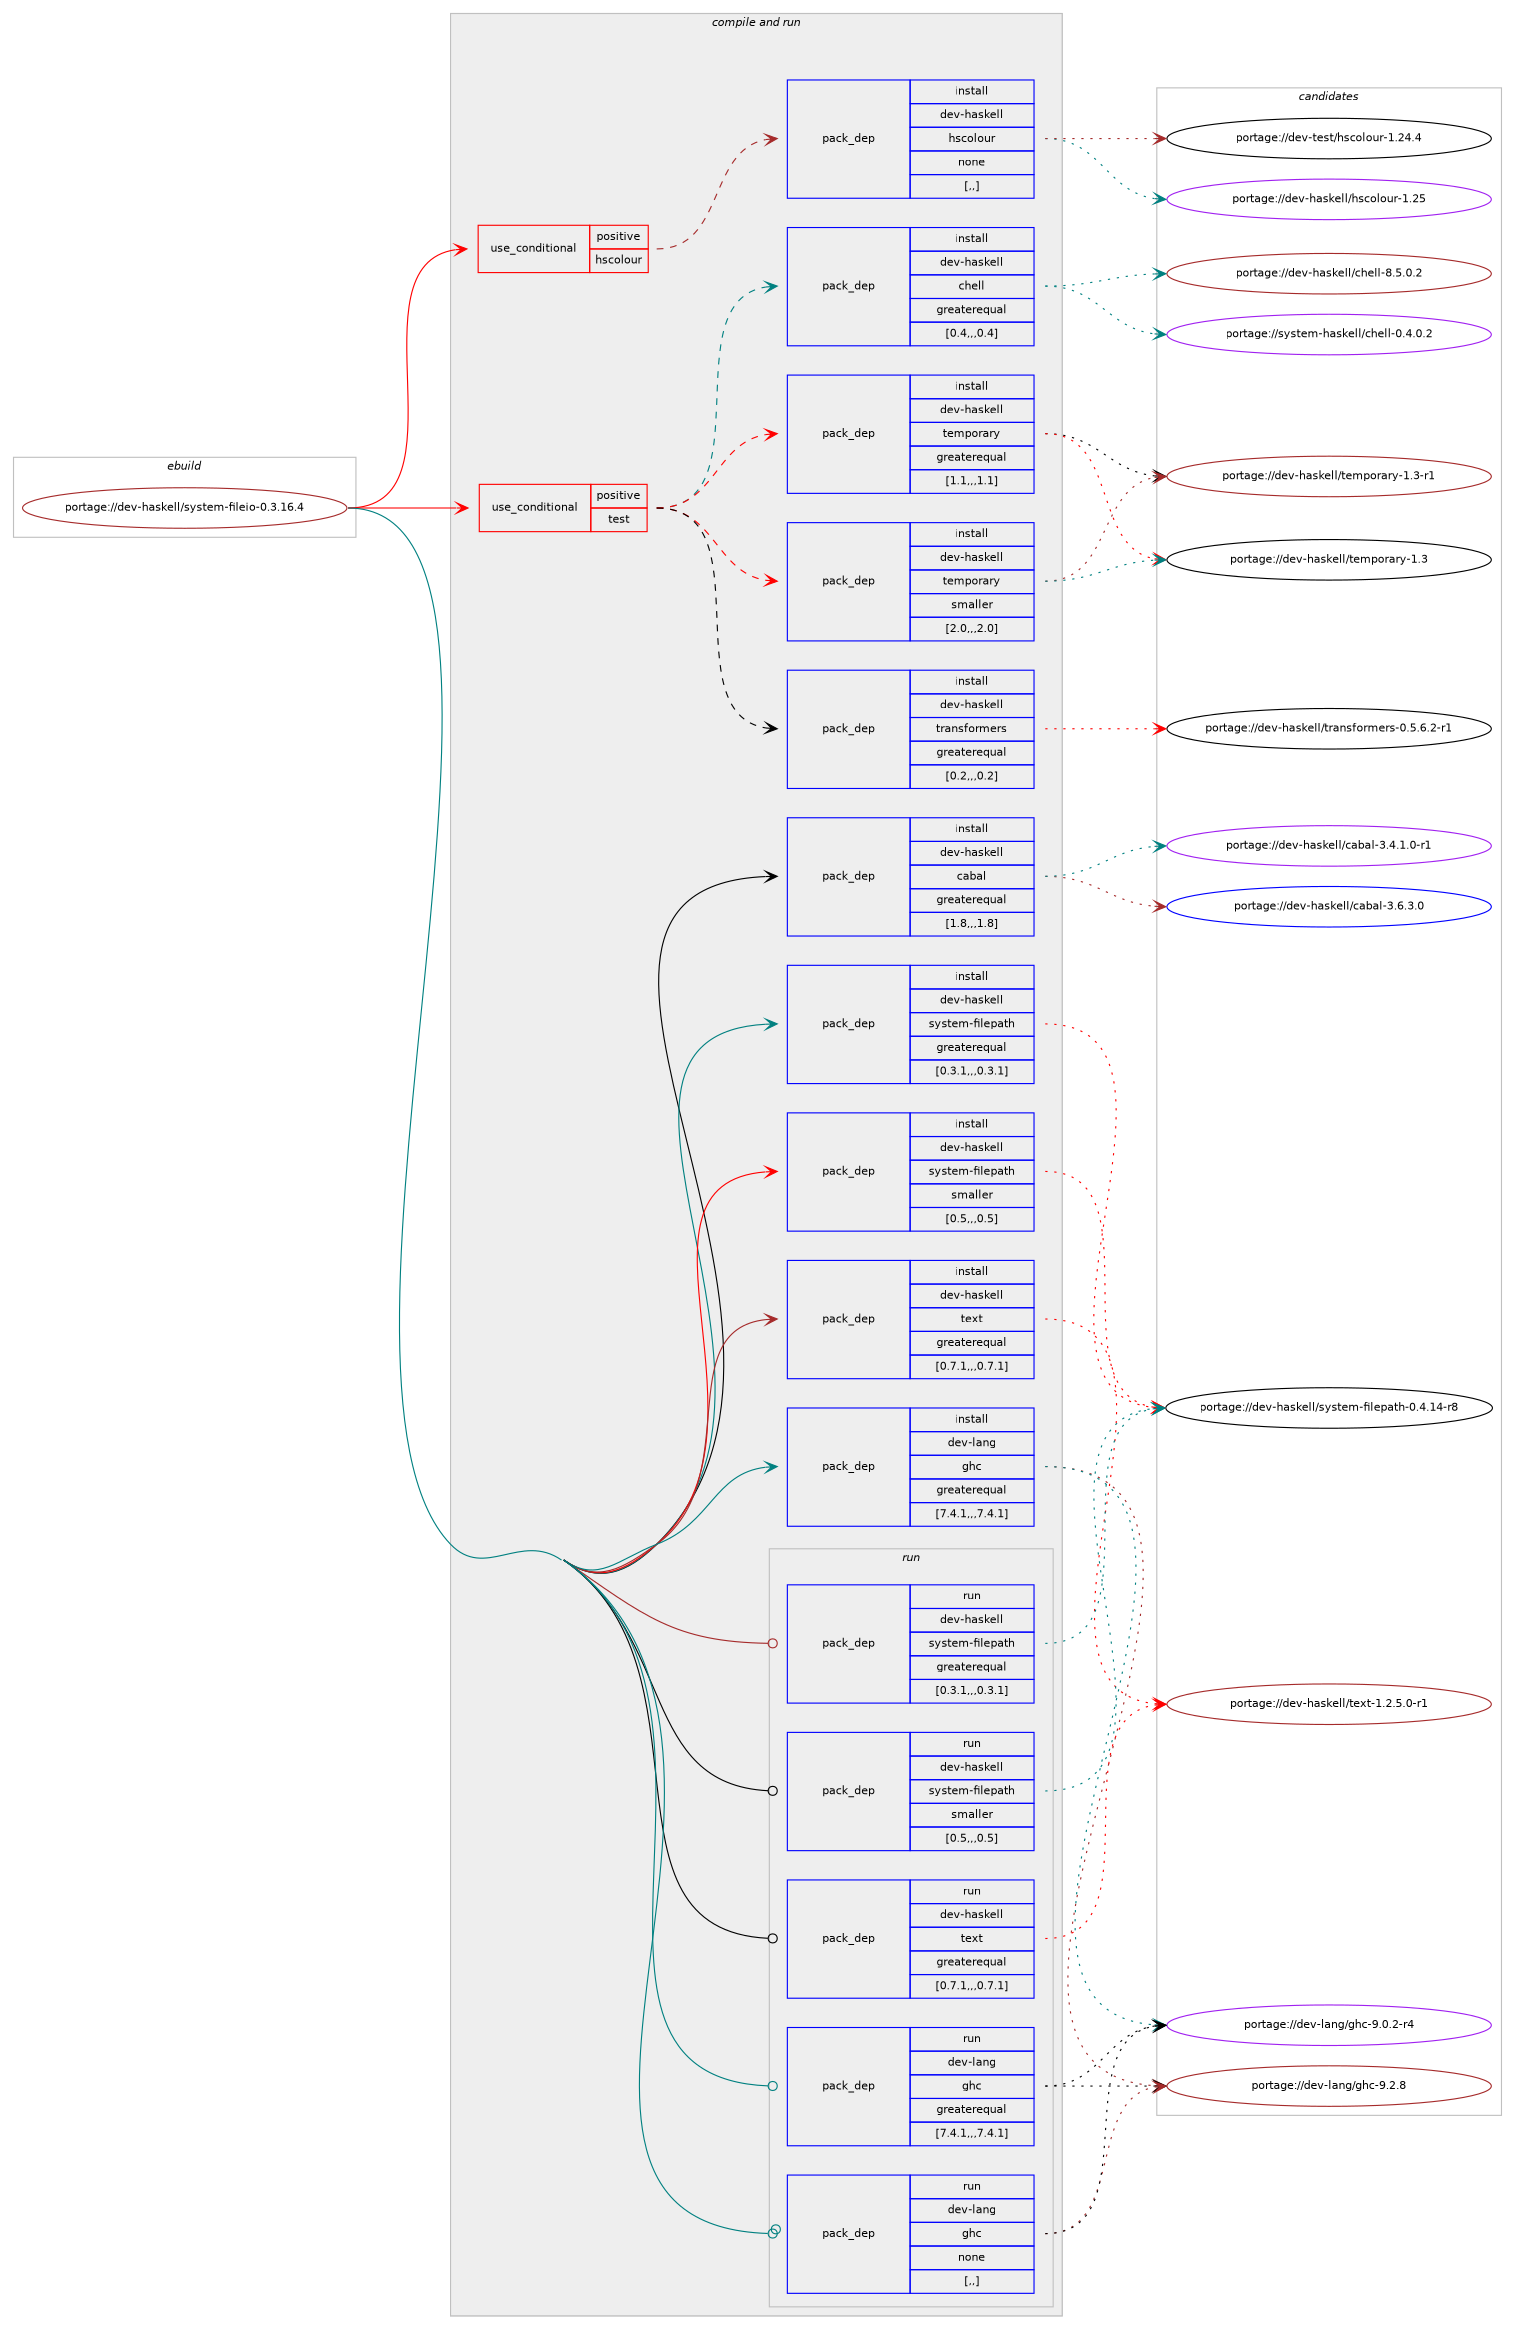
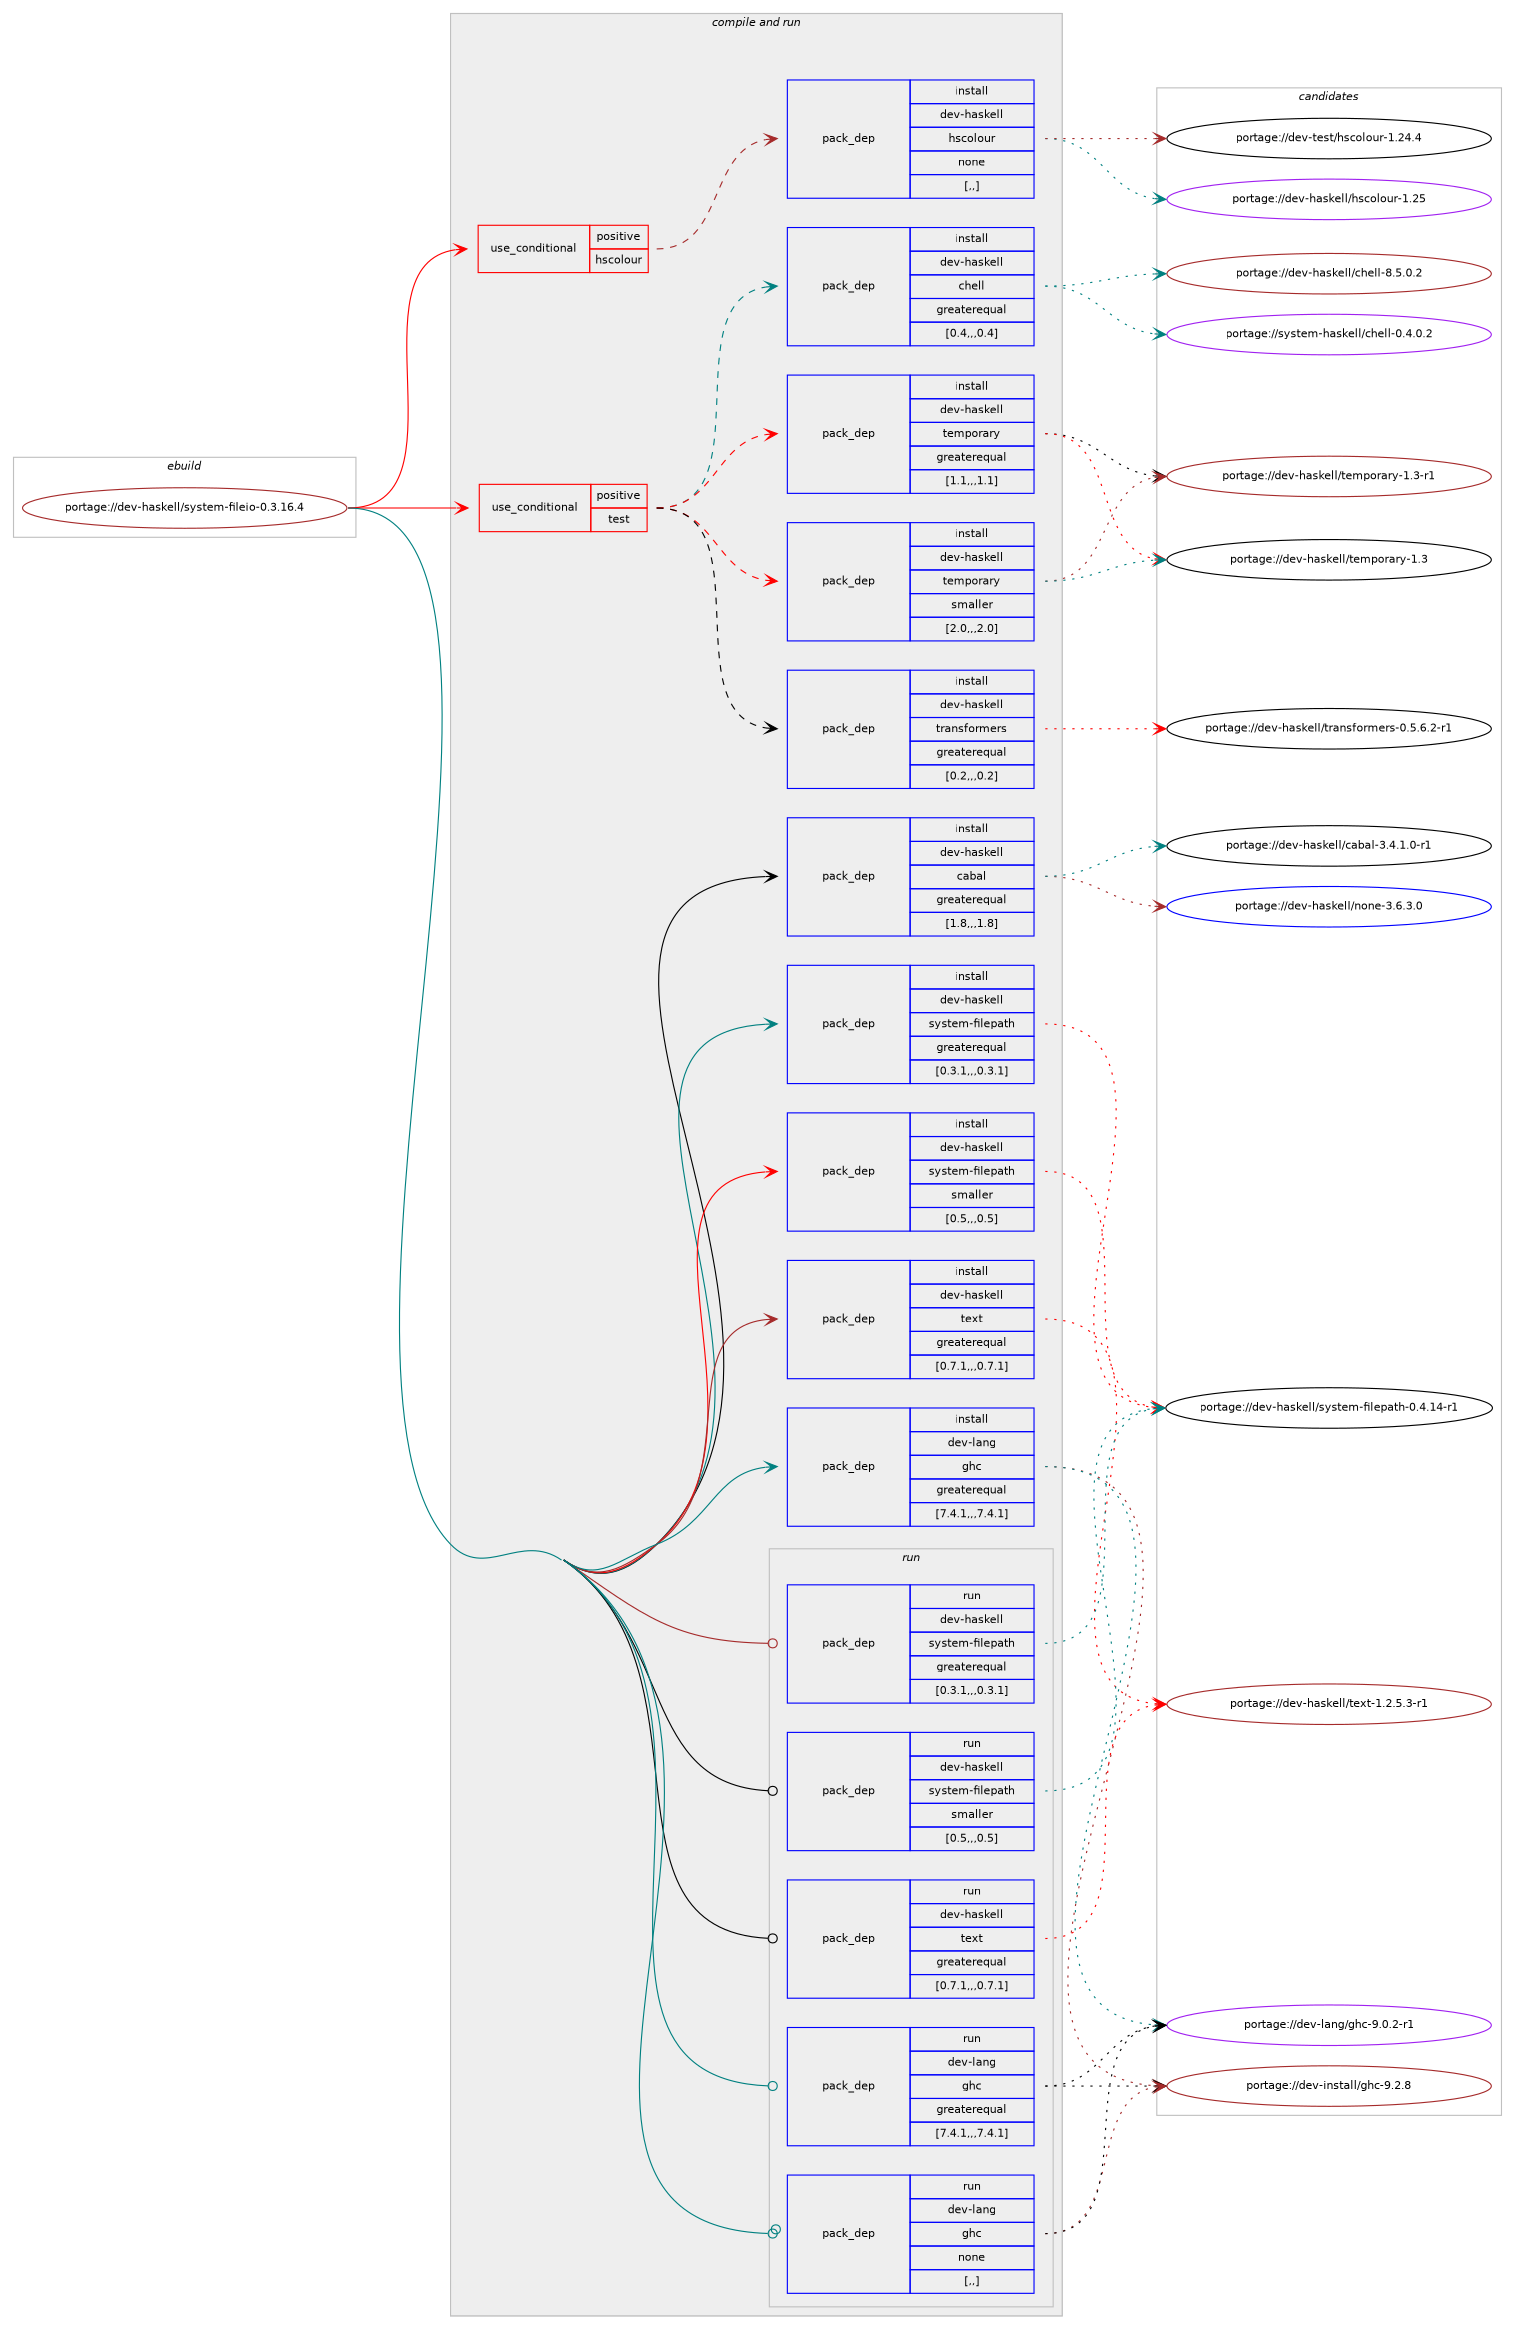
node "portage://dev-haskell/cabal-3.4.1.0-r1": color purple -> black
node "portage://dev-haskell/cabal-3.6.3.0": label "portage://dev-haskell/cabal-3.6.3.0" -> "portage://dev-haskell/none-3.6.3.0"
node "portage://dev-haskell/system-filepath-0.4.14-r8": label "portage://dev-haskell/system-filepath-0.4.14-r8" -> "portage://dev-haskell/system-filepath-0.4.14-r1"
node "portage://dev-haskell/text-1.2.5.0-r1": label "portage://dev-haskell/text-1.2.5.0-r1" -> "portage://dev-haskell/text-1.2.5.3-r1"
node "portage://dev-lang/ghc-9.0.2-r4": label "portage://dev-lang/ghc-9.0.2-r4" -> "portage://dev-lang/ghc-9.0.2-r1"
node "portage://dev-lang/ghc-9.2.8": label "portage://dev-lang/ghc-9.2.8" -> "portage://dev-install/ghc-9.2.8"
